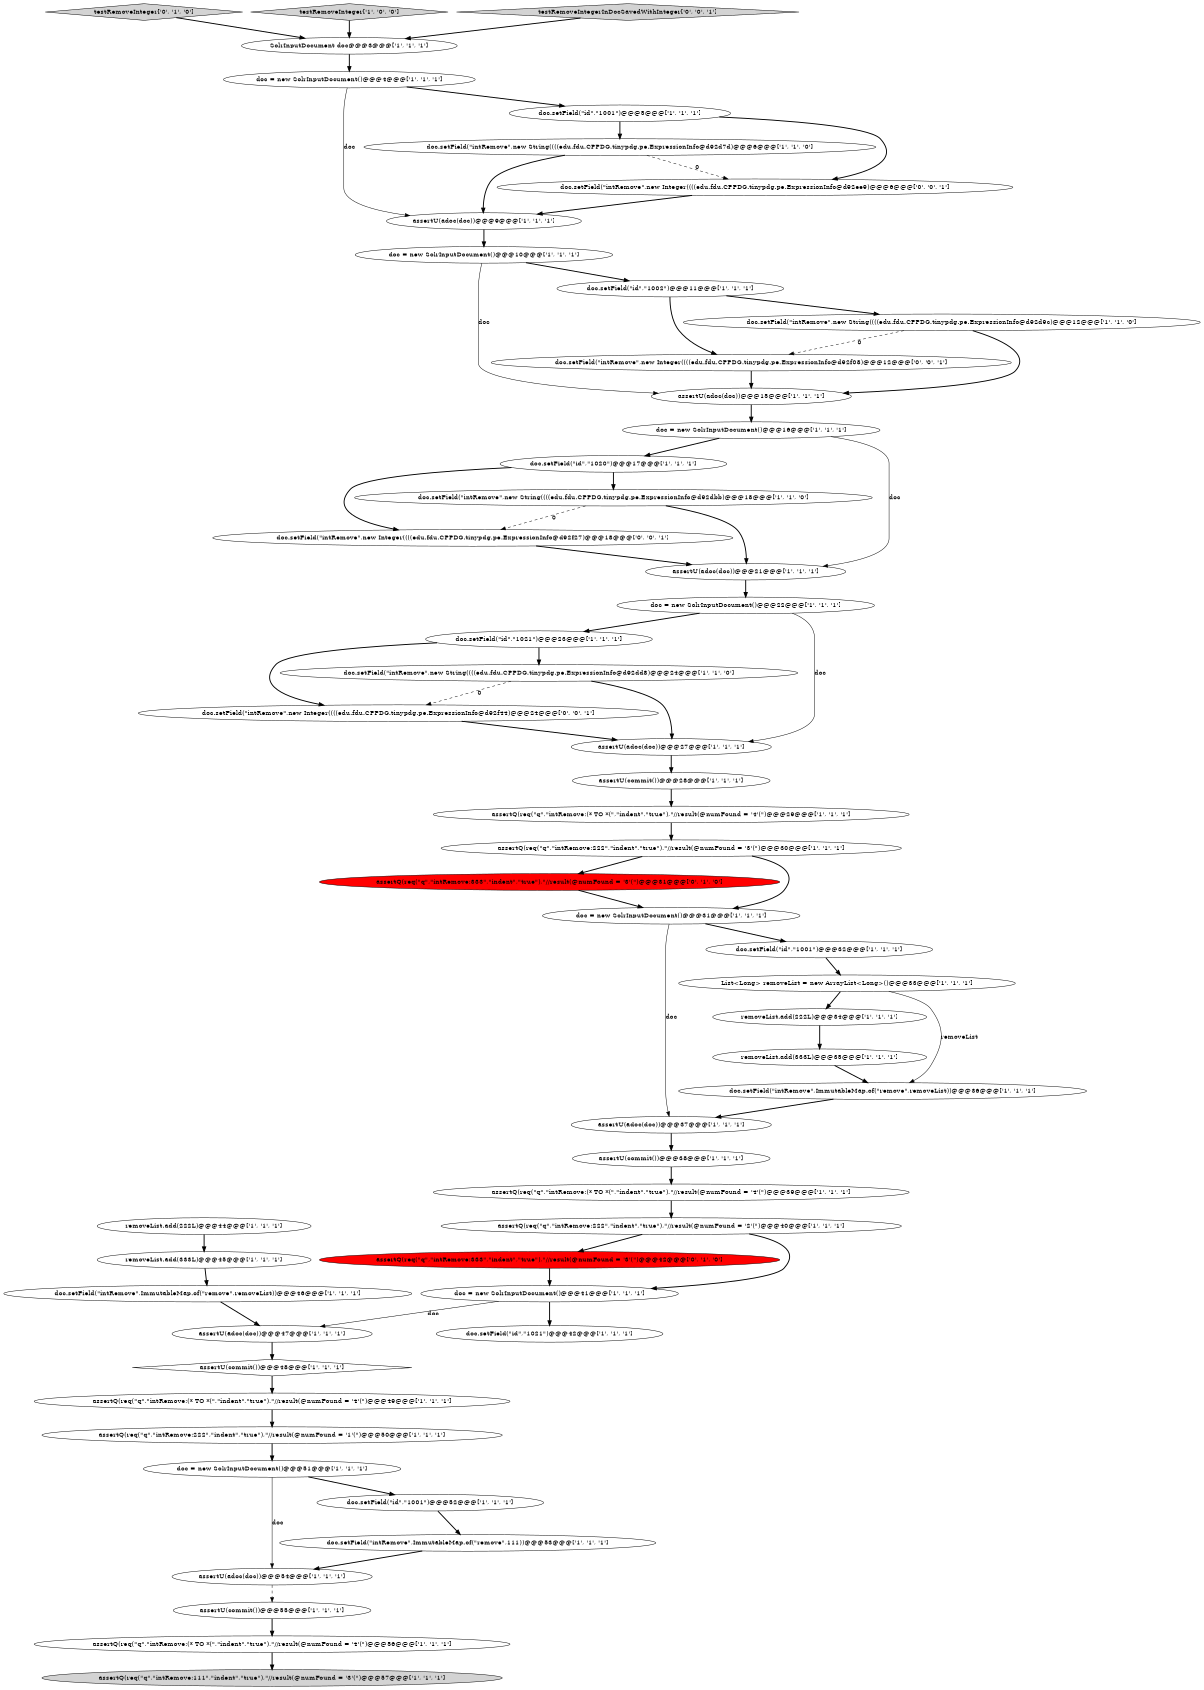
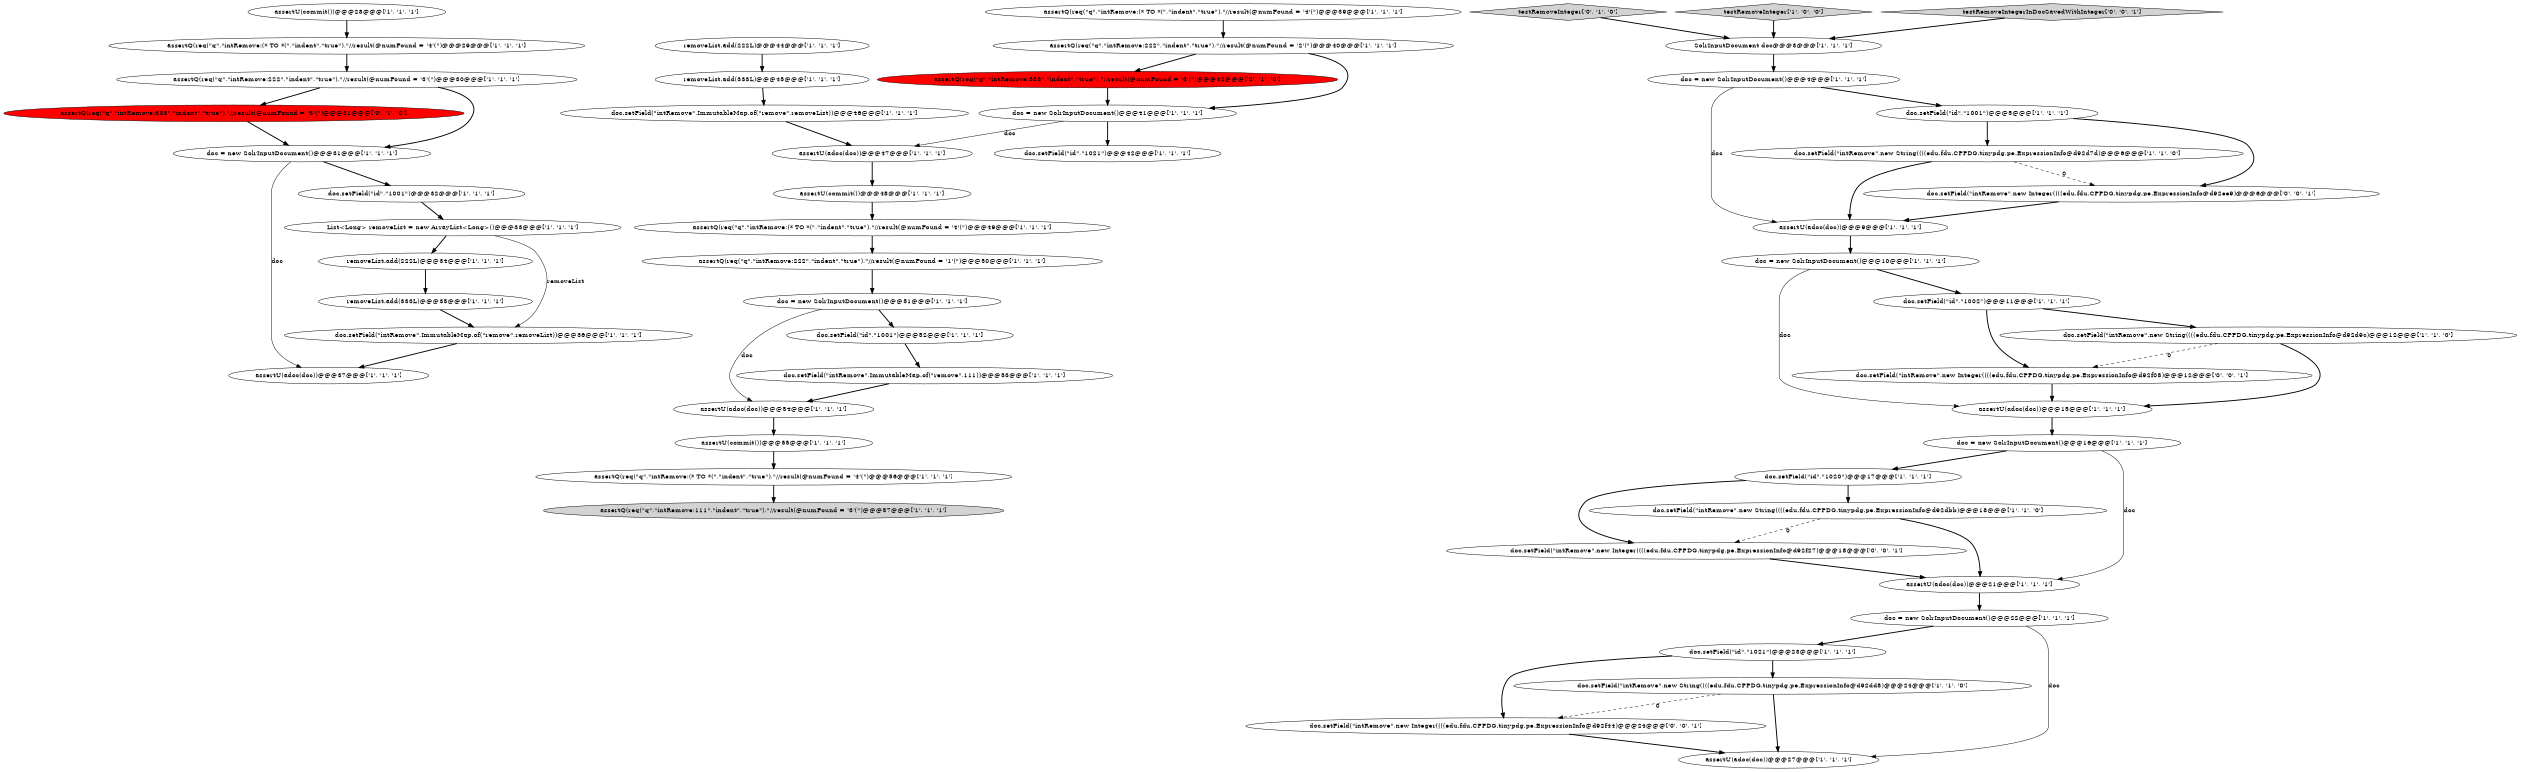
edge "assertU(adoc(doc))@@@27@@@['1', '1', '1']" -> "assertU(commit())@@@28@@@['1', '1', '1']": removed
node "assertU(commit())@@@38@@@['1', '1', '1']": removed
node "assertU(commit())@@@48@@@['1', '1', '1']": shape diamond -> ellipse
edge "assertU(adoc(doc))@@@54@@@['1', '1', '1']" -> "assertU(commit())@@@55@@@['1', '1', '1']": style dashed -> bold
